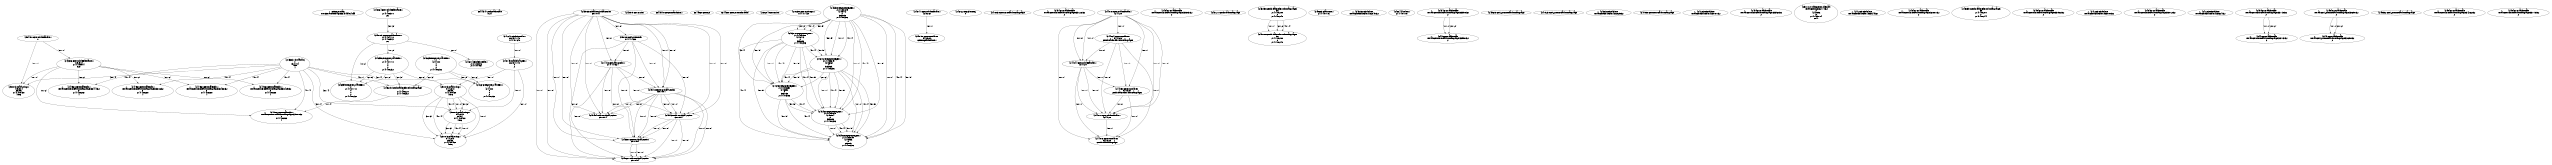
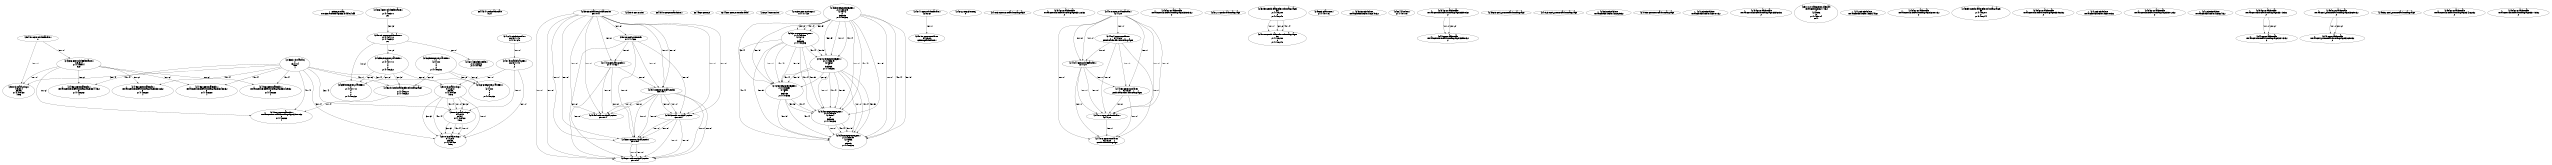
edge "4214413.GetStartupInfoW 2147417624" -> "4245469.LeaveCriticalSection 6917004": removed, label "(0-->0)"
